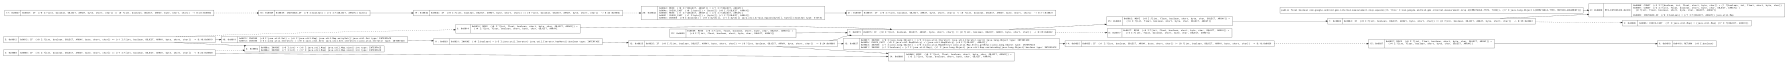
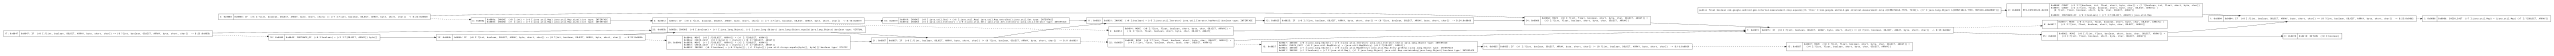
edge "1: 0x0004" -> "0: 0x0000": reversed
node "23: 0x005b": added
edge "21: 0x0057" -> "11: 0x0021": added
edge "12: 0x0025" -> "7: 0x0015": now "24: 0x0060" -> "7: 0x0015"
edge "21: 0x0057" -> "22: 0x0059": added
edge "5: 0x0012" -> "4: 0x000a": reversed
edge "12: 0x0025" -> "13: 0x0027": now "22: 0x0059" -> "13: 0x0027"
edge "15: 0x0037" -> "9: 0x0018": now "25: 0x0062" -> "9: 0x0018"
